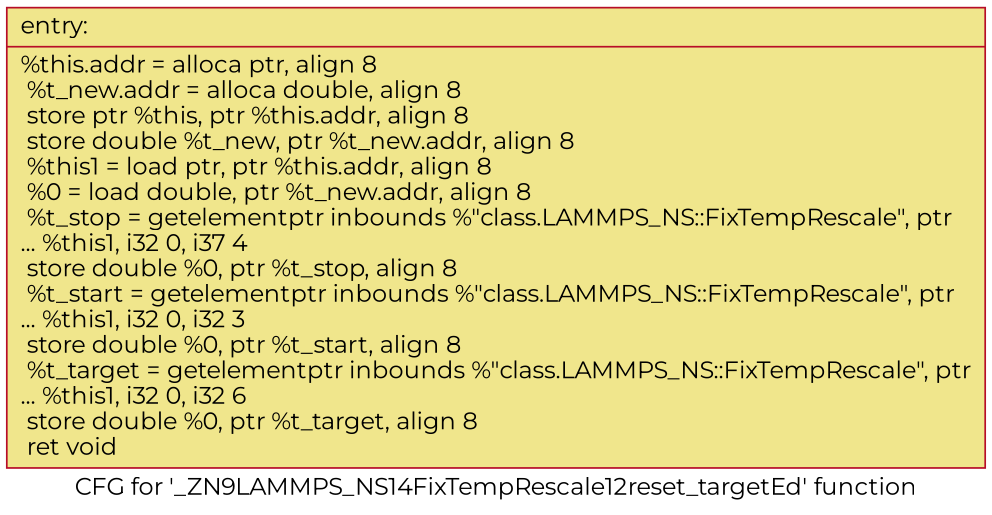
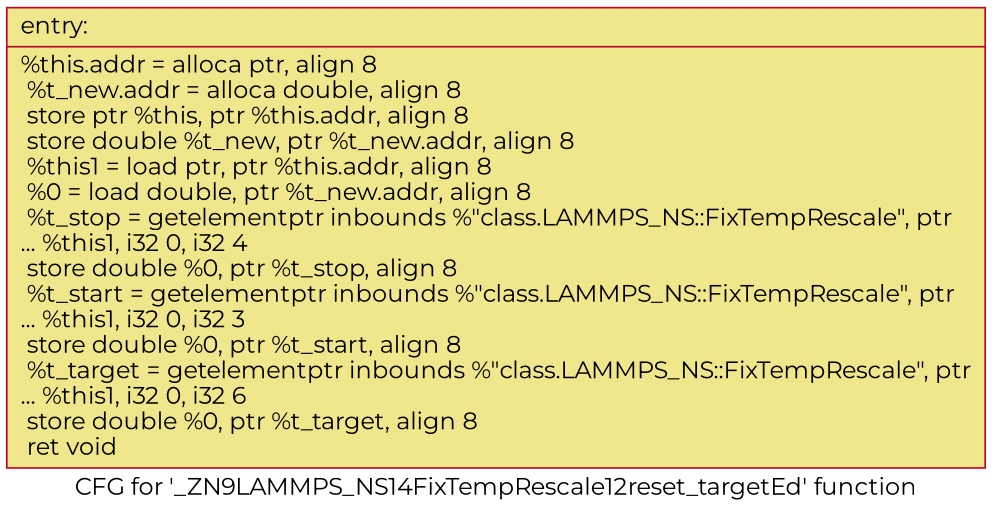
node "entry:": text "... %this1, i32 0, i37 4" -> "... %this1, i32 0, i32 4"
